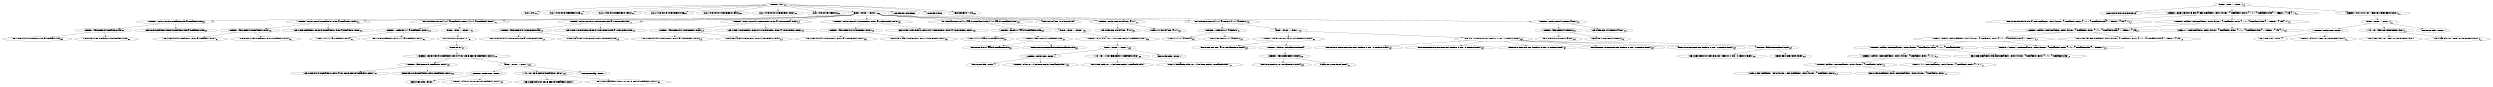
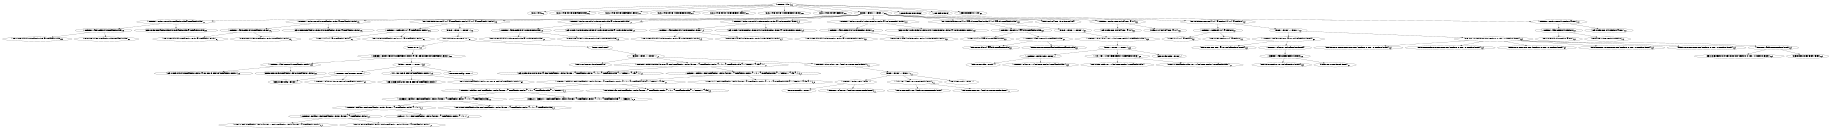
node "(BLOCK,catch,catch)": added
